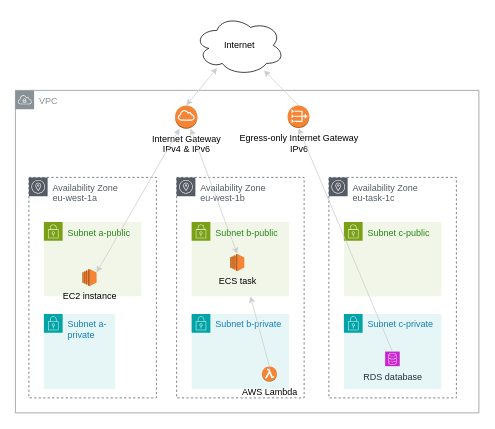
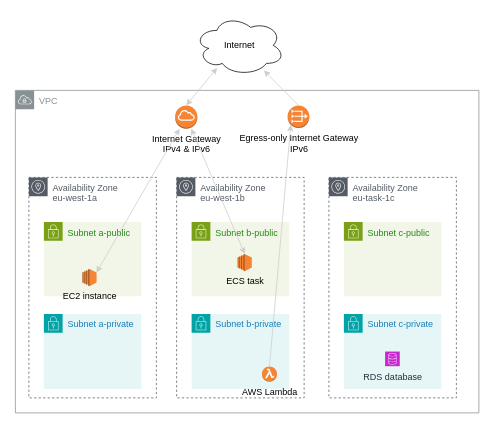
edge "RDS database" -> "Egress-only Internet Gateway IPv6": removed
node "ECS task": moved (237, 263) -> (245, 263)
edge "AWS Lambda" -> "Subnet b-public": now "AWS Lambda" -> "Egress-only Internet Gateway IPv6"
node "Subnet a-private": size 71x75 -> 98x75
